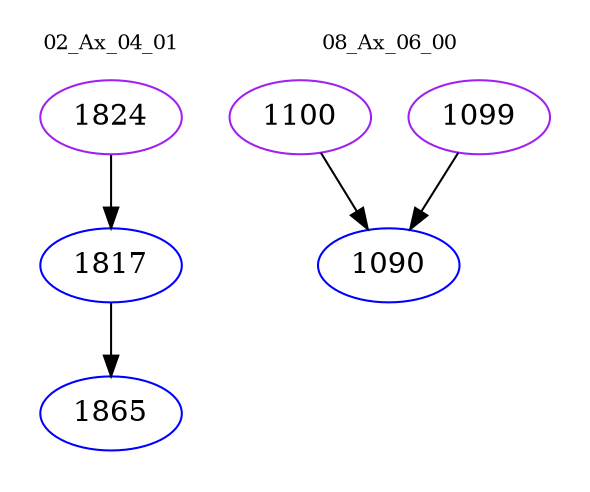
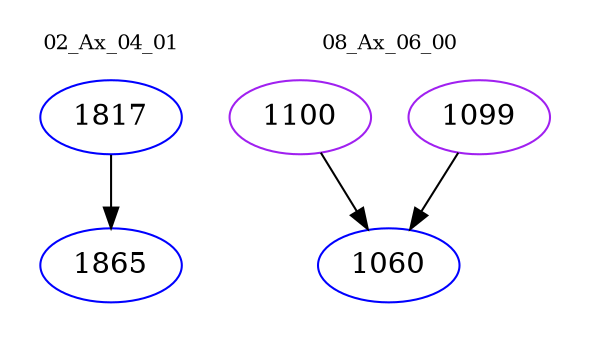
node "1824": removed
node "1090": label "1090" -> "1060"
